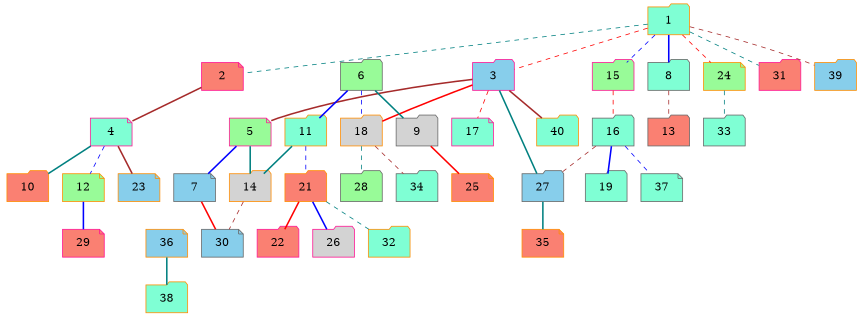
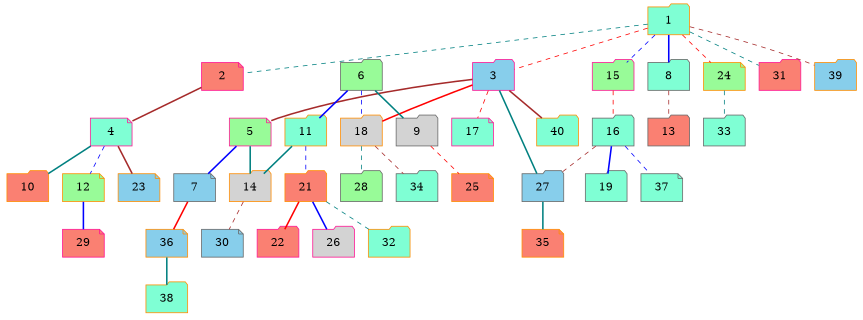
edge "9" -- "25": style bold -> dashed
edge "7" -- "30": now "7" -- "36"
